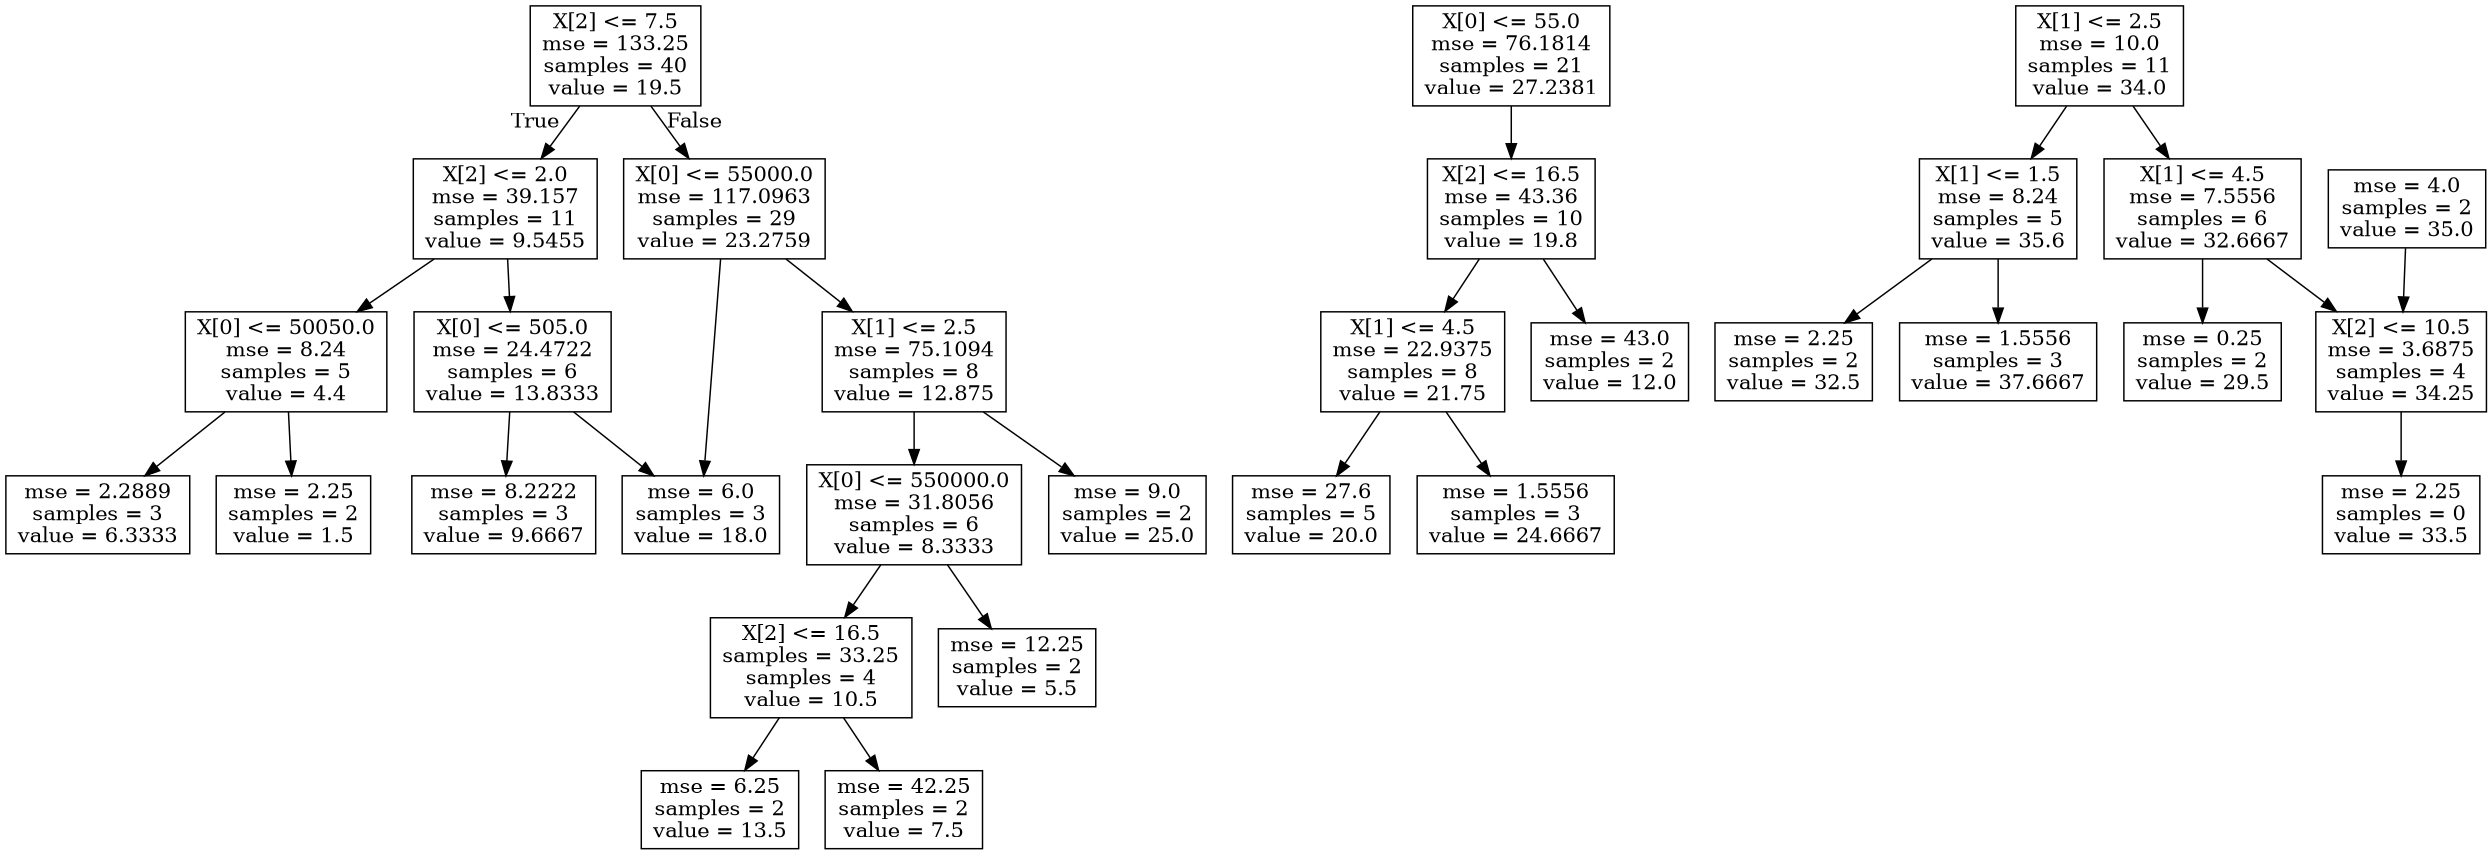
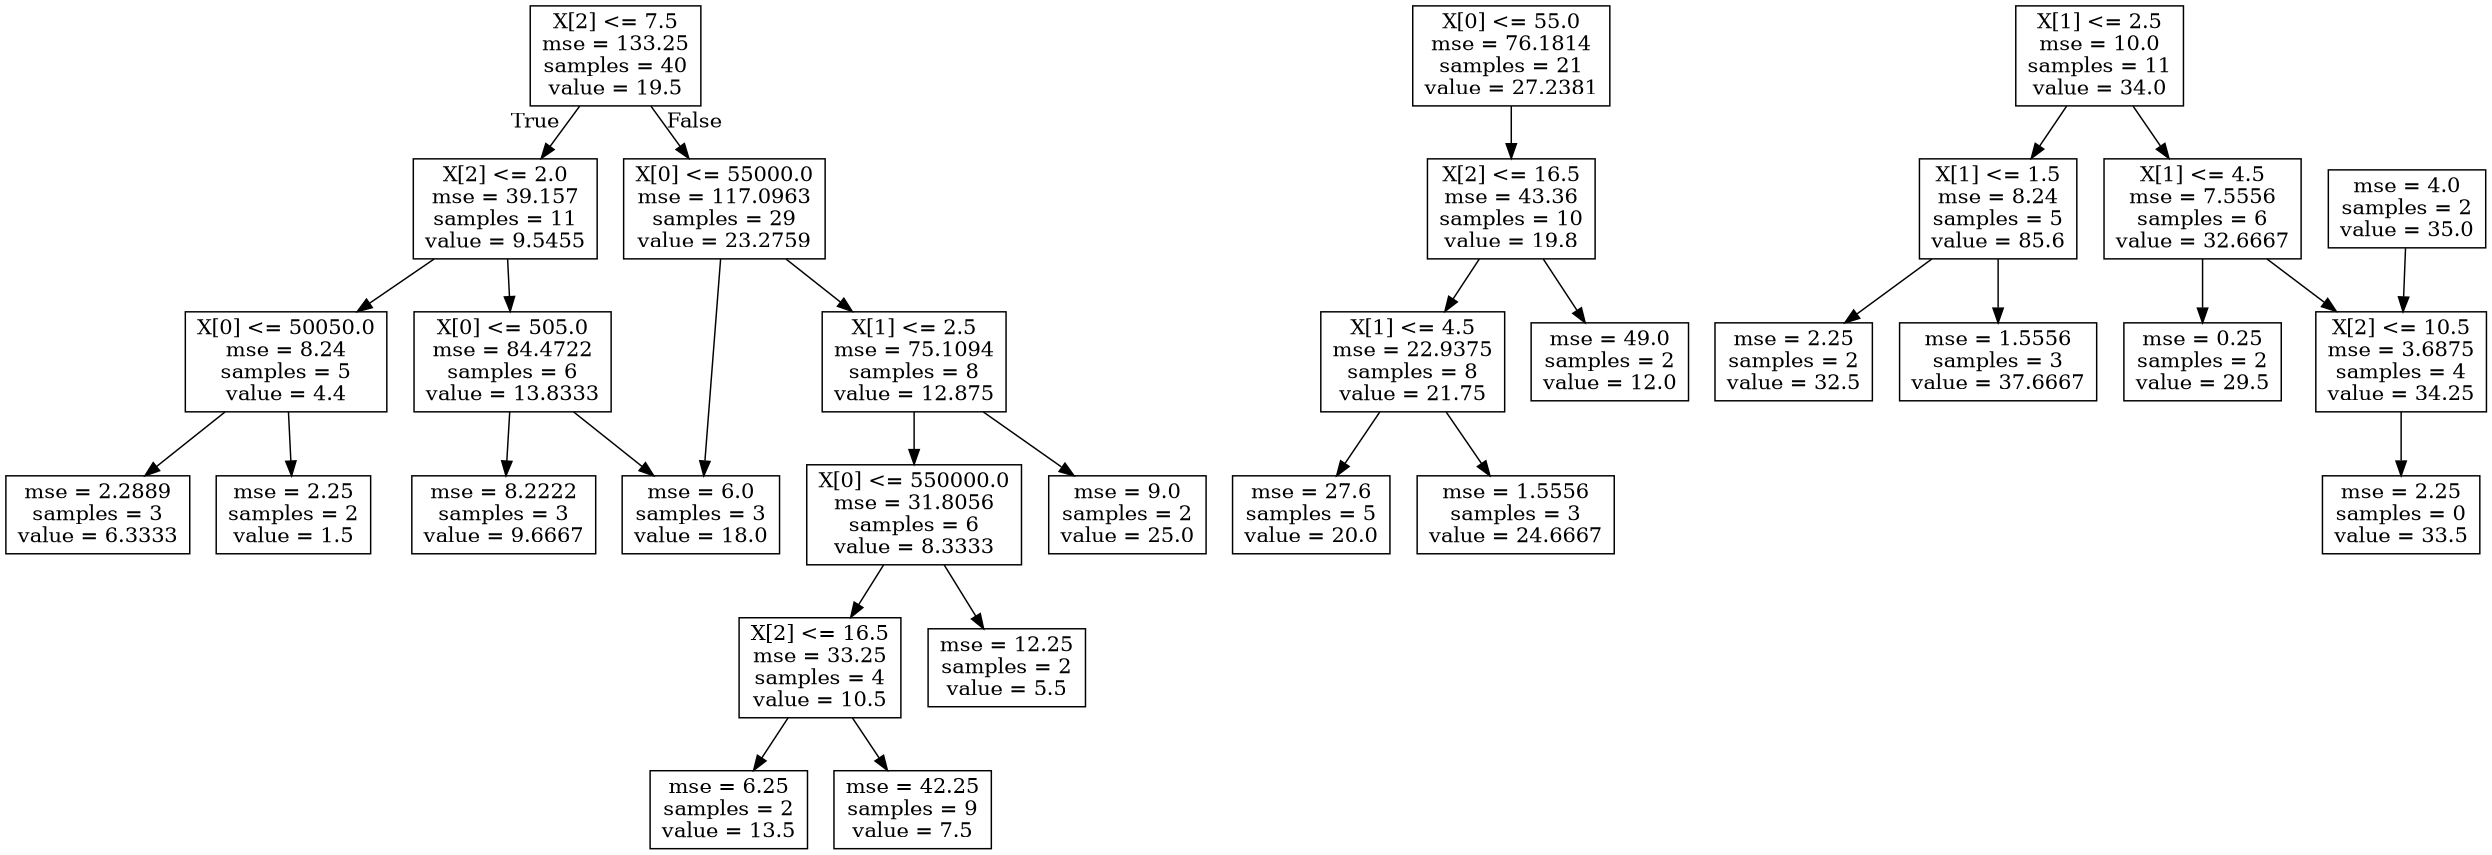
node "X[1] <= 1.5 mse = 8.24 samples = 5 value = 35.6": label "X[1] <= 1.5 mse = 8.24 samples = 5 value = 35.6" -> "X[1] <= 1.5 mse = 8.24 samples = 5 value = 85.6"
node "X[0] <= 505.0 mse = 24.4722 samples = 6 value = 13.8333": label "X[0] <= 505.0 mse = 24.4722 samples = 6 value = 13.8333" -> "X[0] <= 505.0 mse = 84.4722 samples = 6 value = 13.8333"
node "mse = 43.0 samples = 2 value = 12.0": label "mse = 43.0 samples = 2 value = 12.0" -> "mse = 49.0 samples = 2 value = 12.0"
node "X[2] <= 16.5 samples = 33.25 samples = 4 value = 10.5": label "X[2] <= 16.5 samples = 33.25 samples = 4 value = 10.5" -> "X[2] <= 16.5 mse = 33.25 samples = 4 value = 10.5"
node "mse = 42.25 samples = 2 value = 7.5": label "mse = 42.25 samples = 2 value = 7.5" -> "mse = 42.25 samples = 9 value = 7.5"
